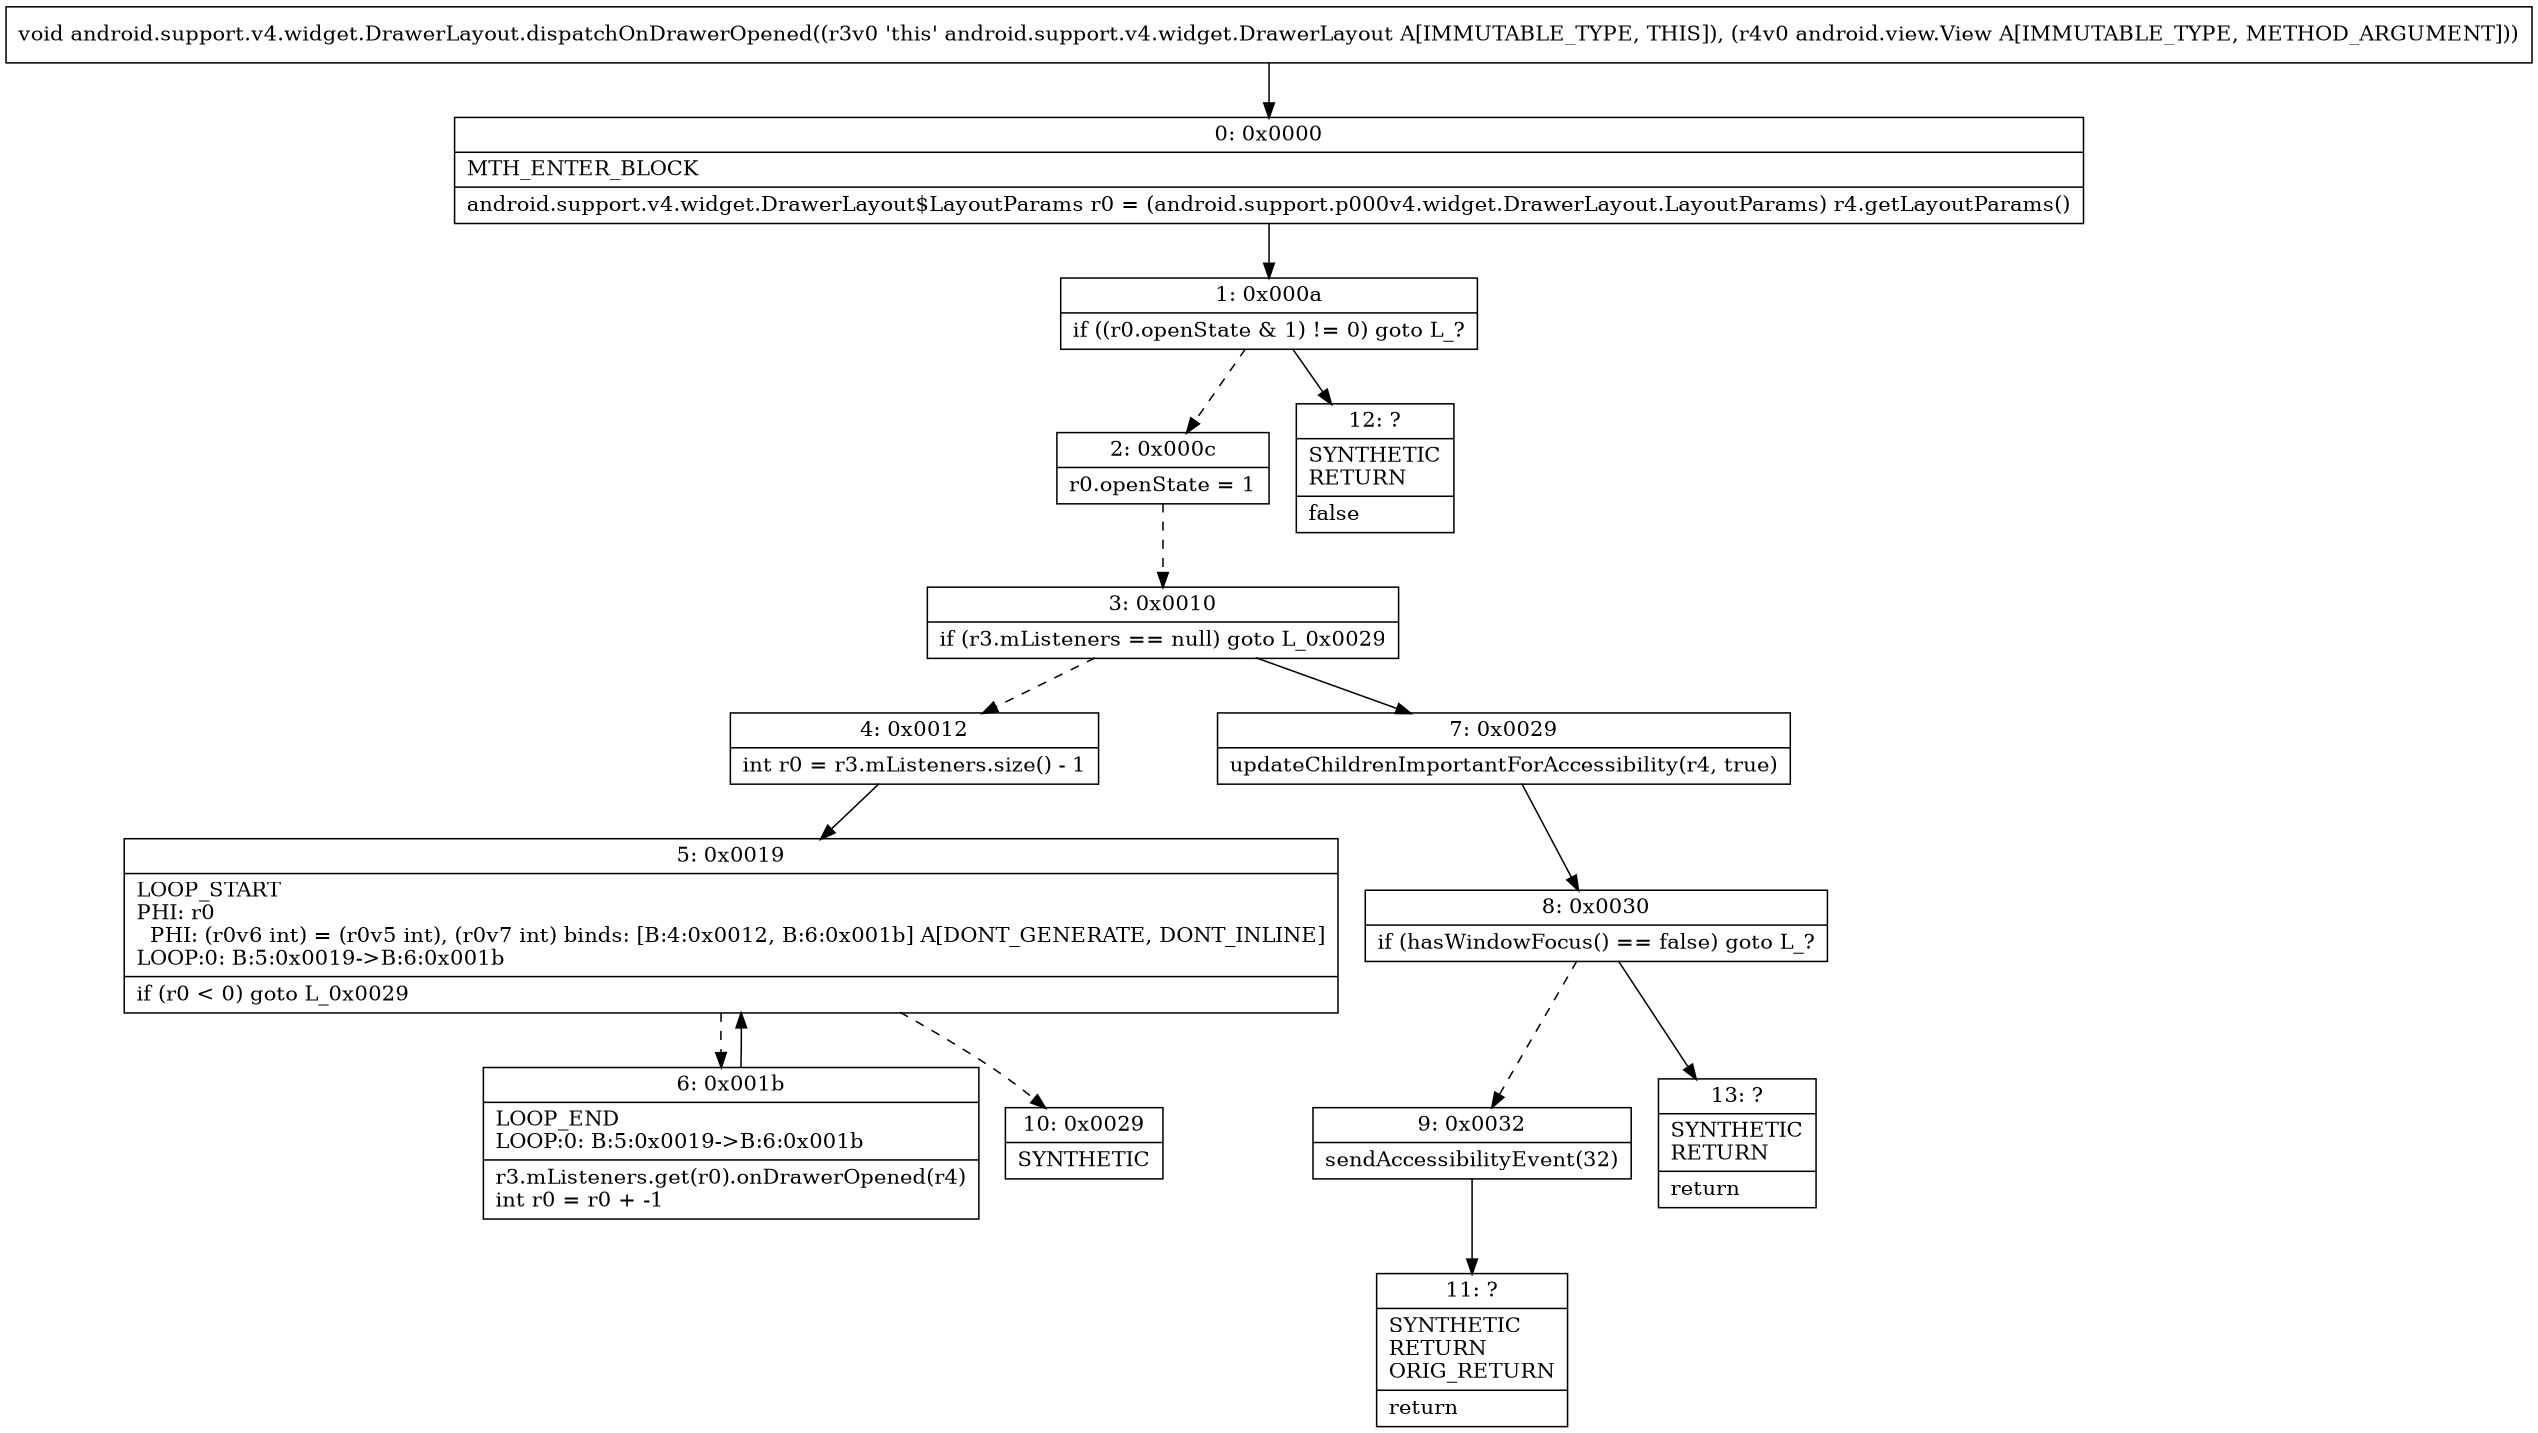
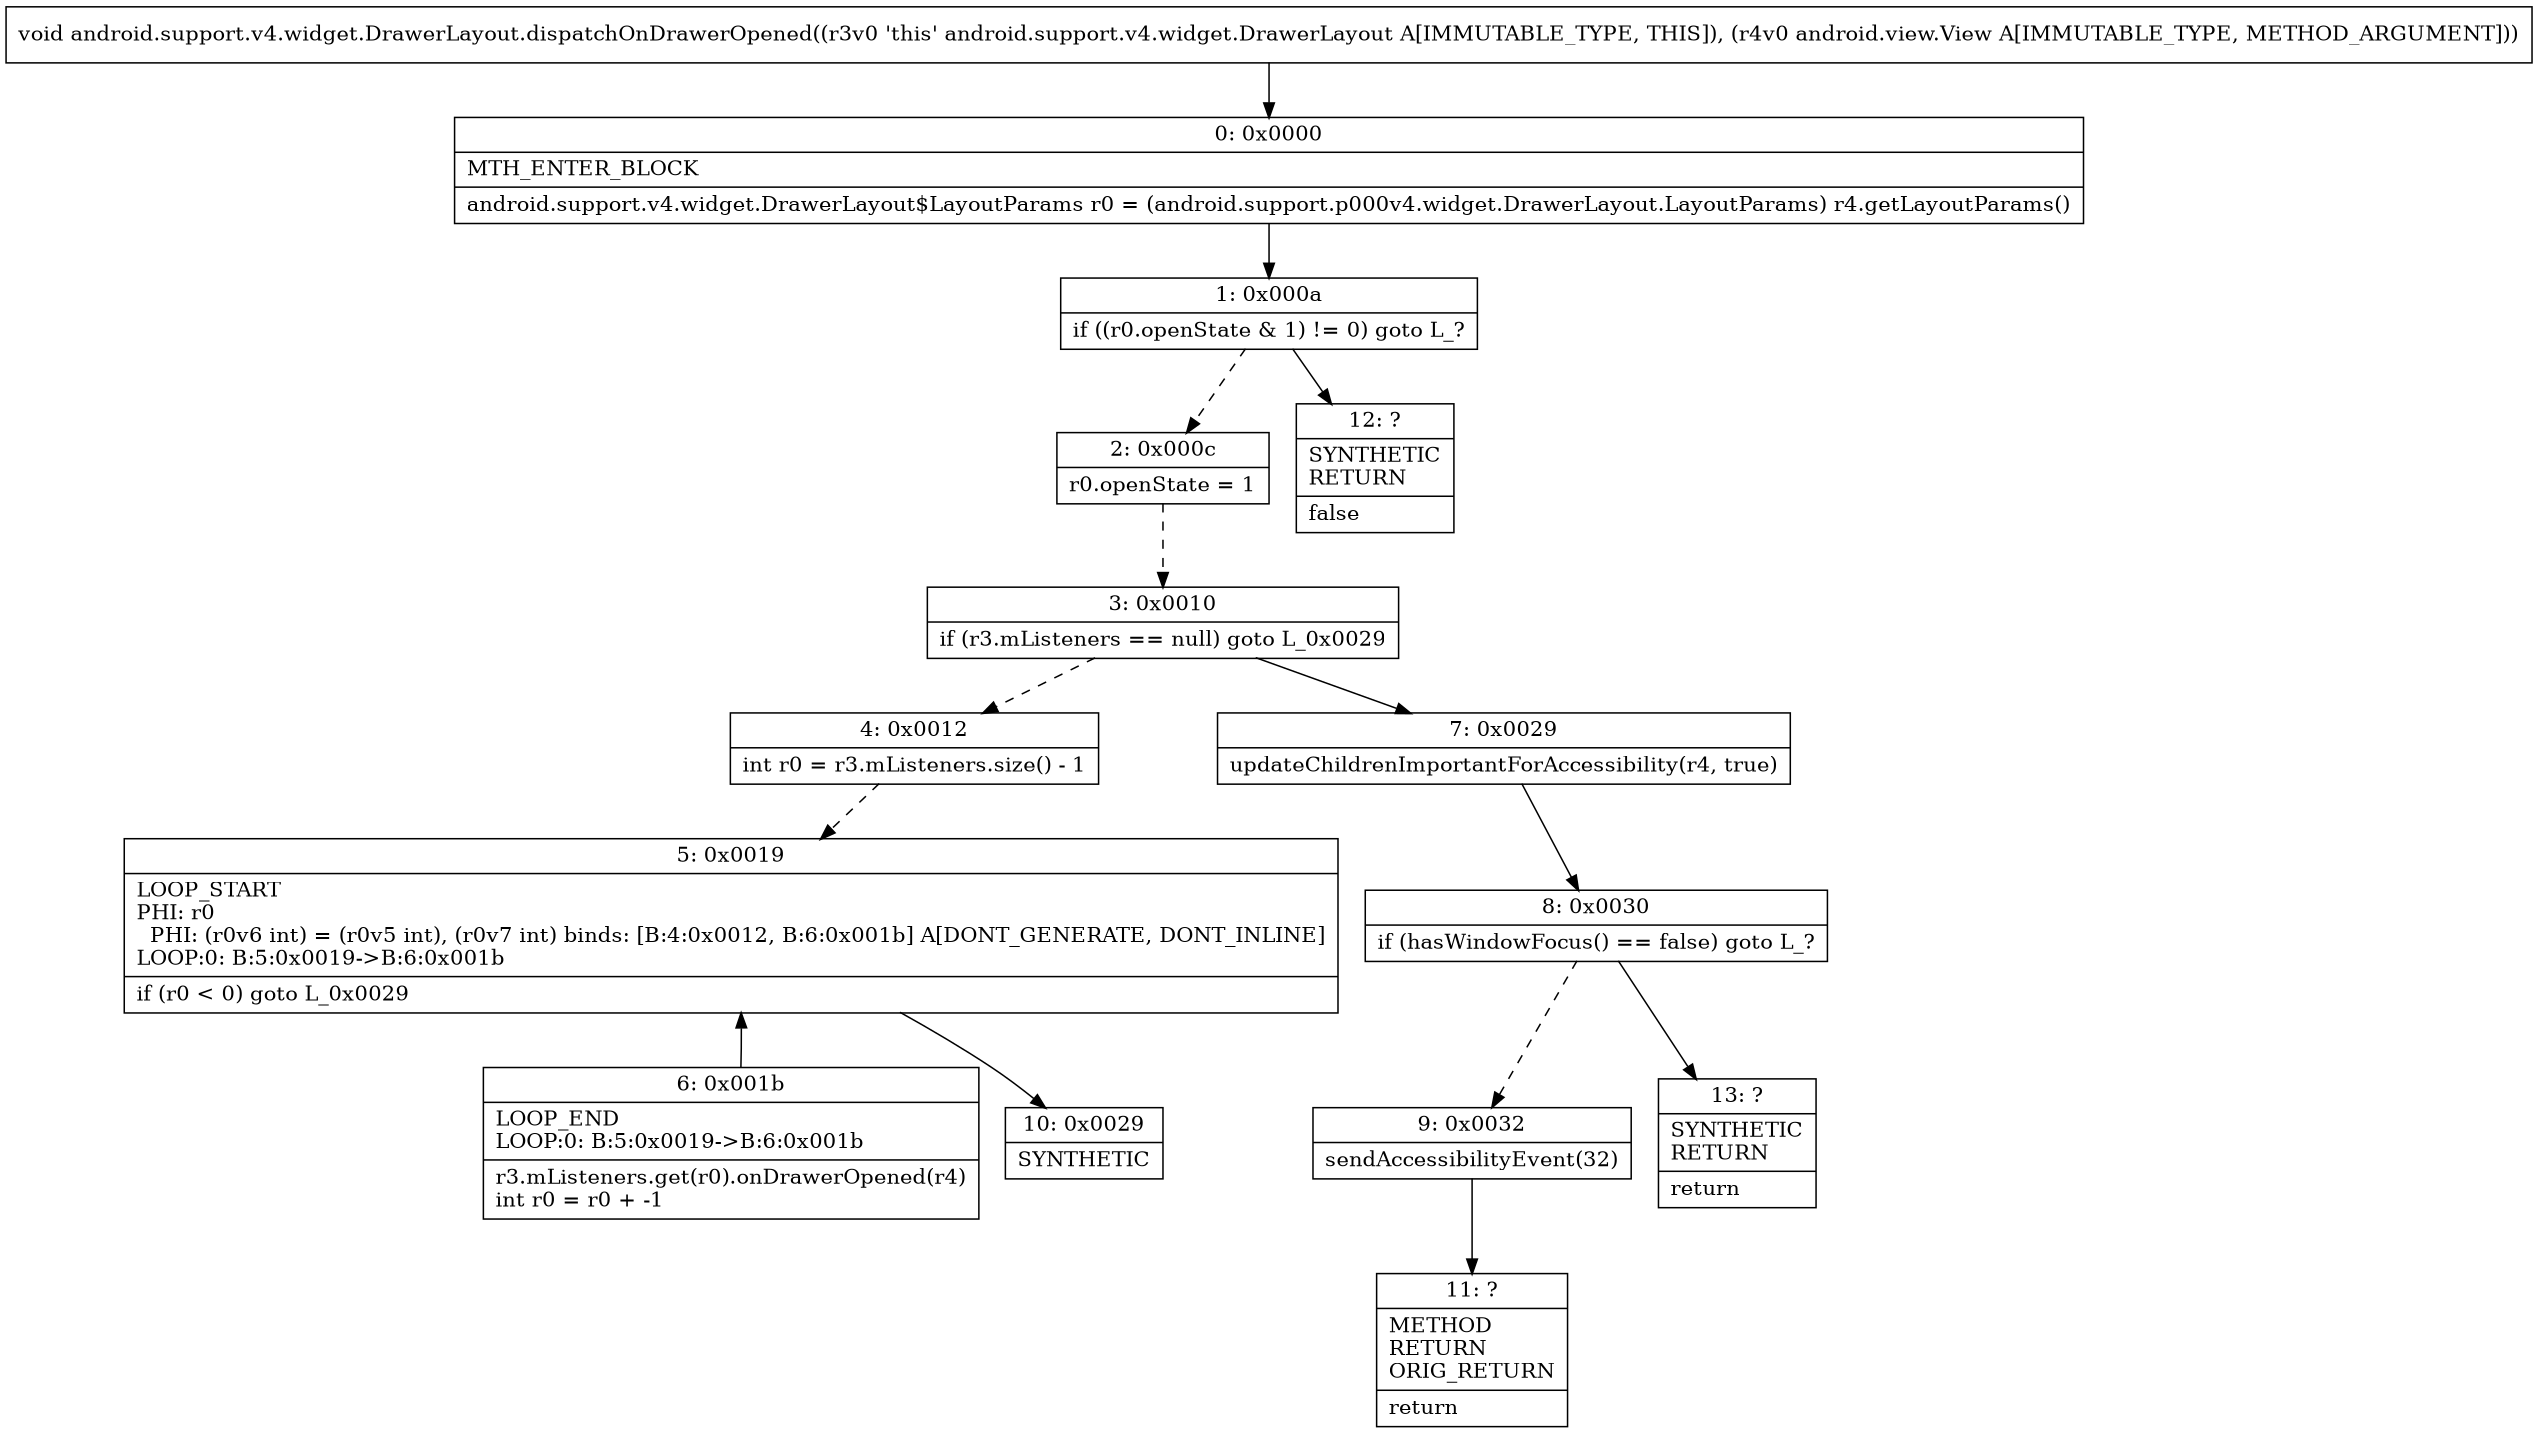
edge "4: 0x0012" -> "5: 0x0019": style solid -> dashed
edge "5: 0x0019" -> "6: 0x001b": removed
edge "5: 0x0019" -> "10: 0x0029": style dashed -> solid
node "11: ?": text "SYNTHETIC" -> "METHOD"
